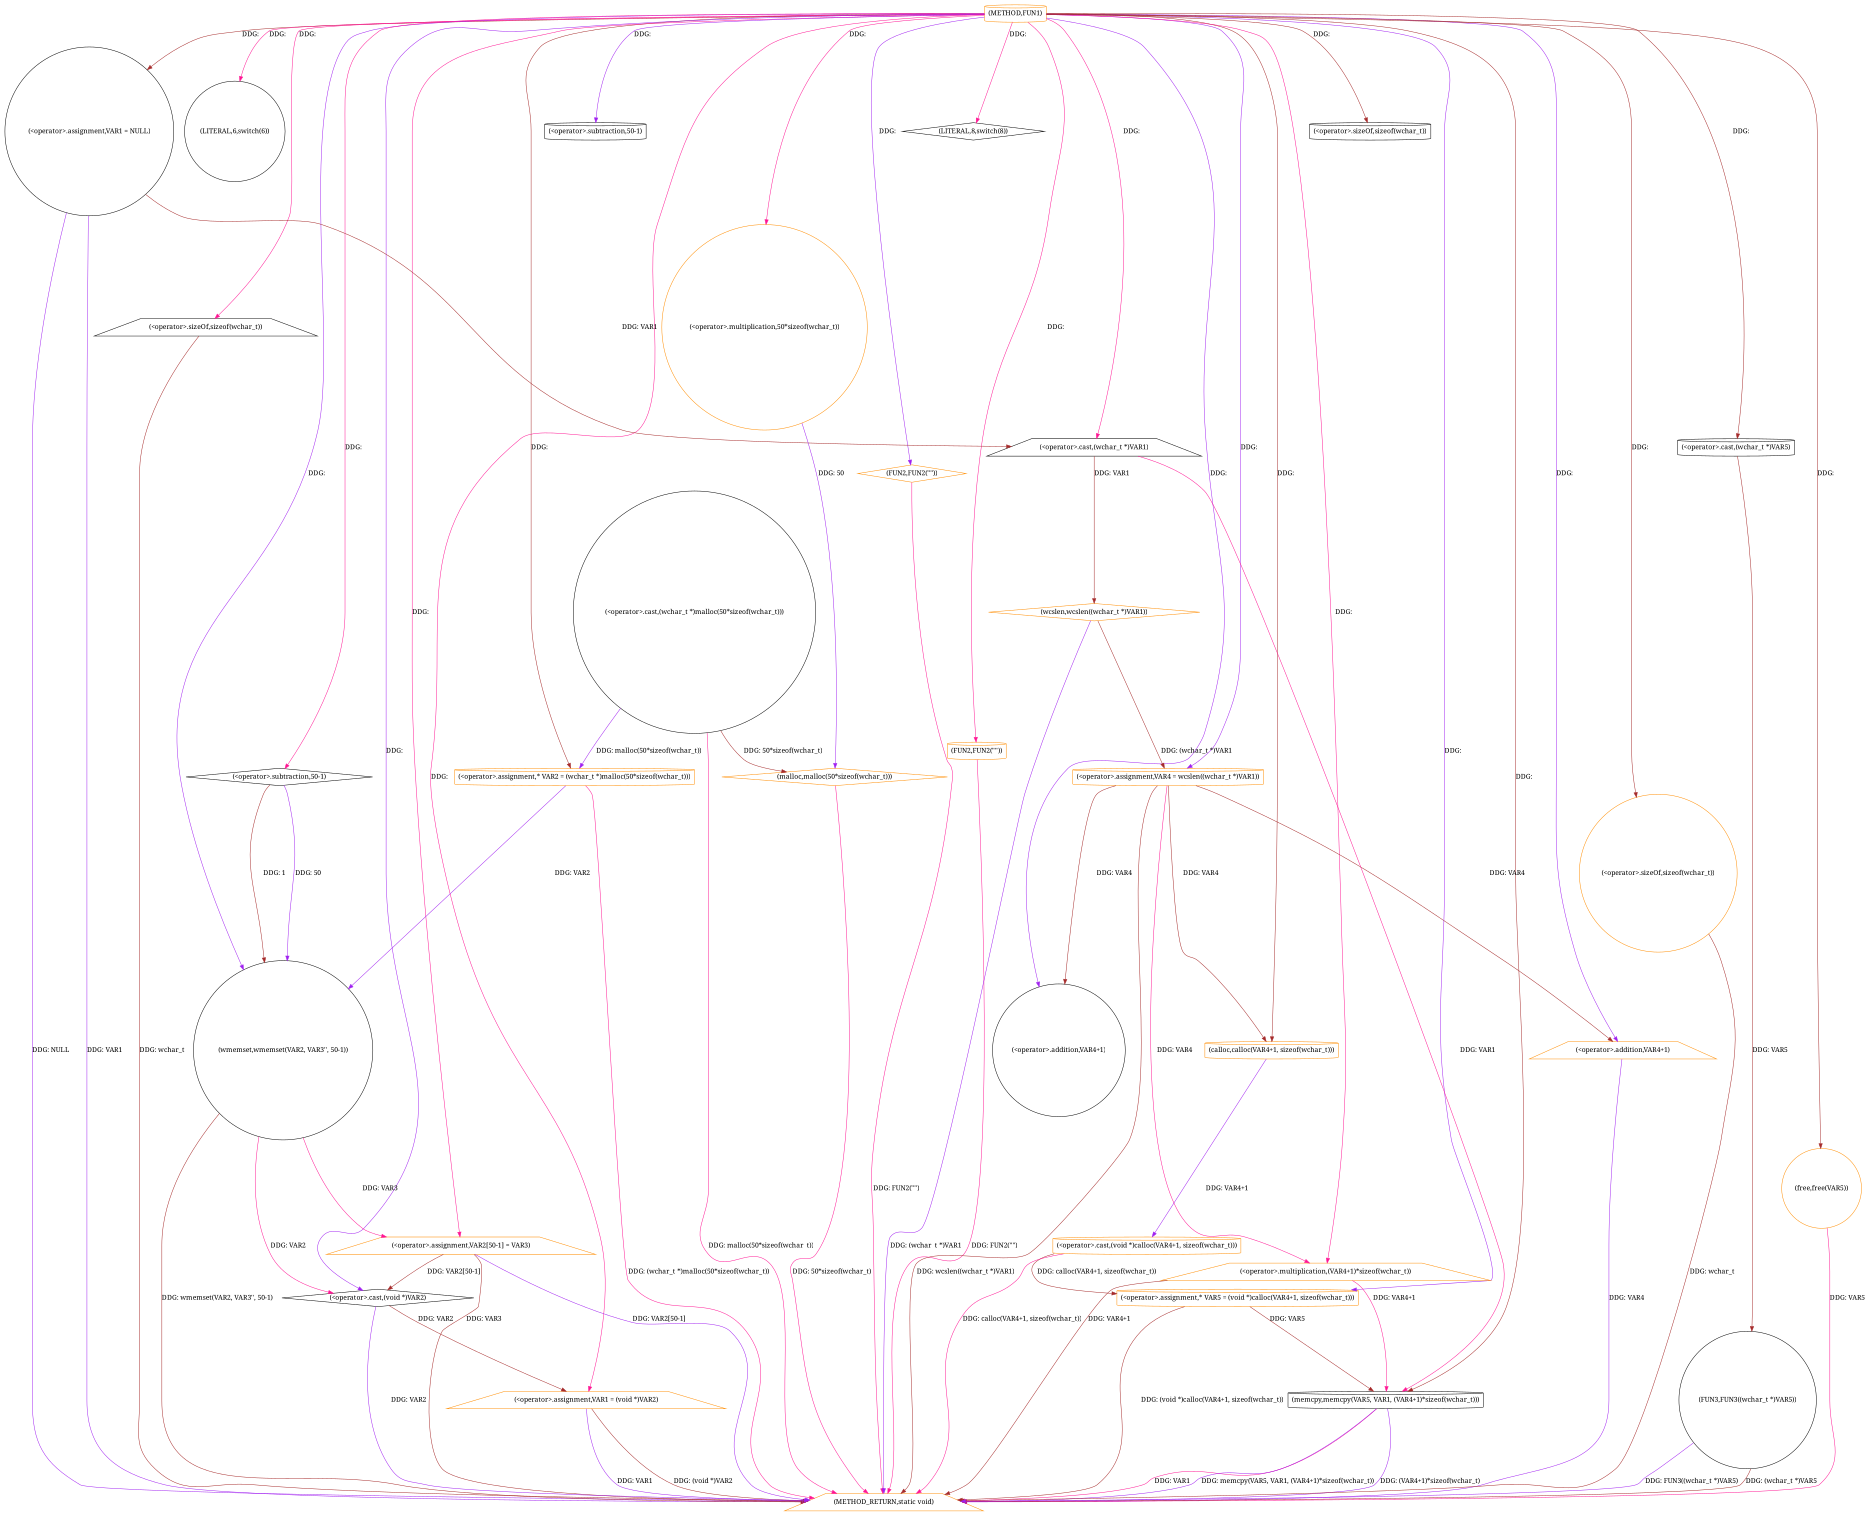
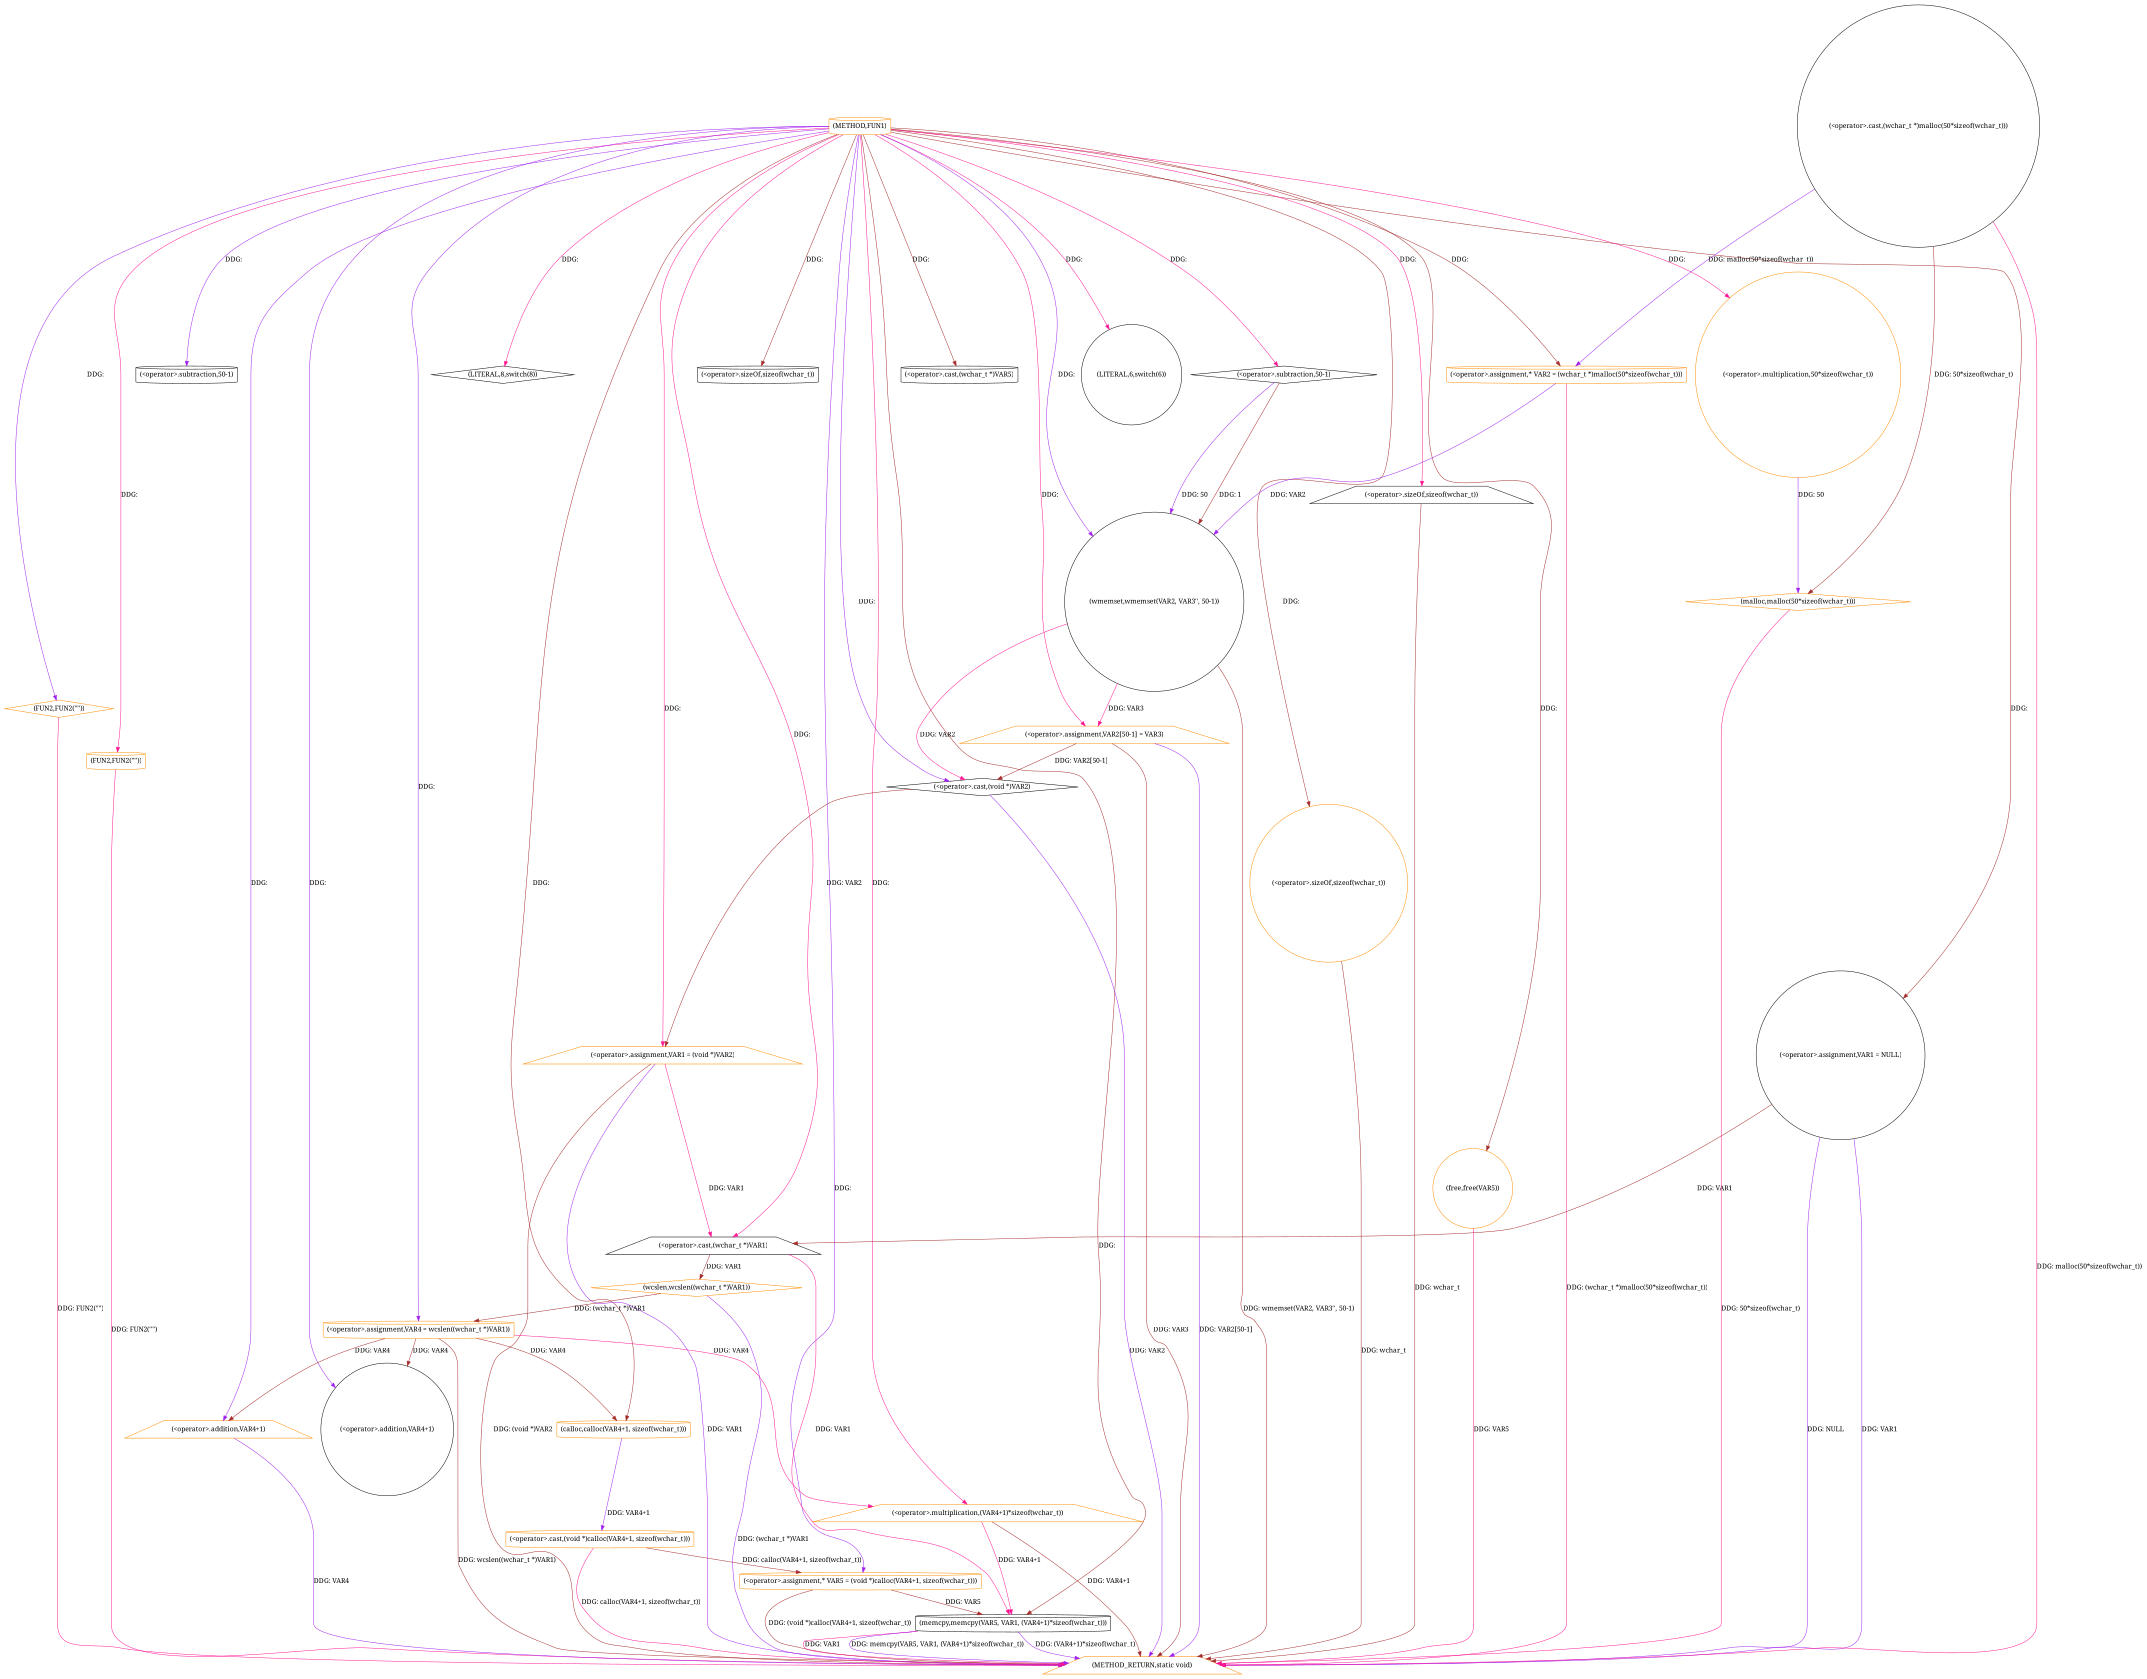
edge "(<operator>.assignment,VAR1 = (void *)VAR2)" -> "(<operator>.cast,(wchar_t *)VAR1)": added, label "DDG: VAR1"
node "(FUN3,FUN3((wchar_t *)VAR5))": removed
